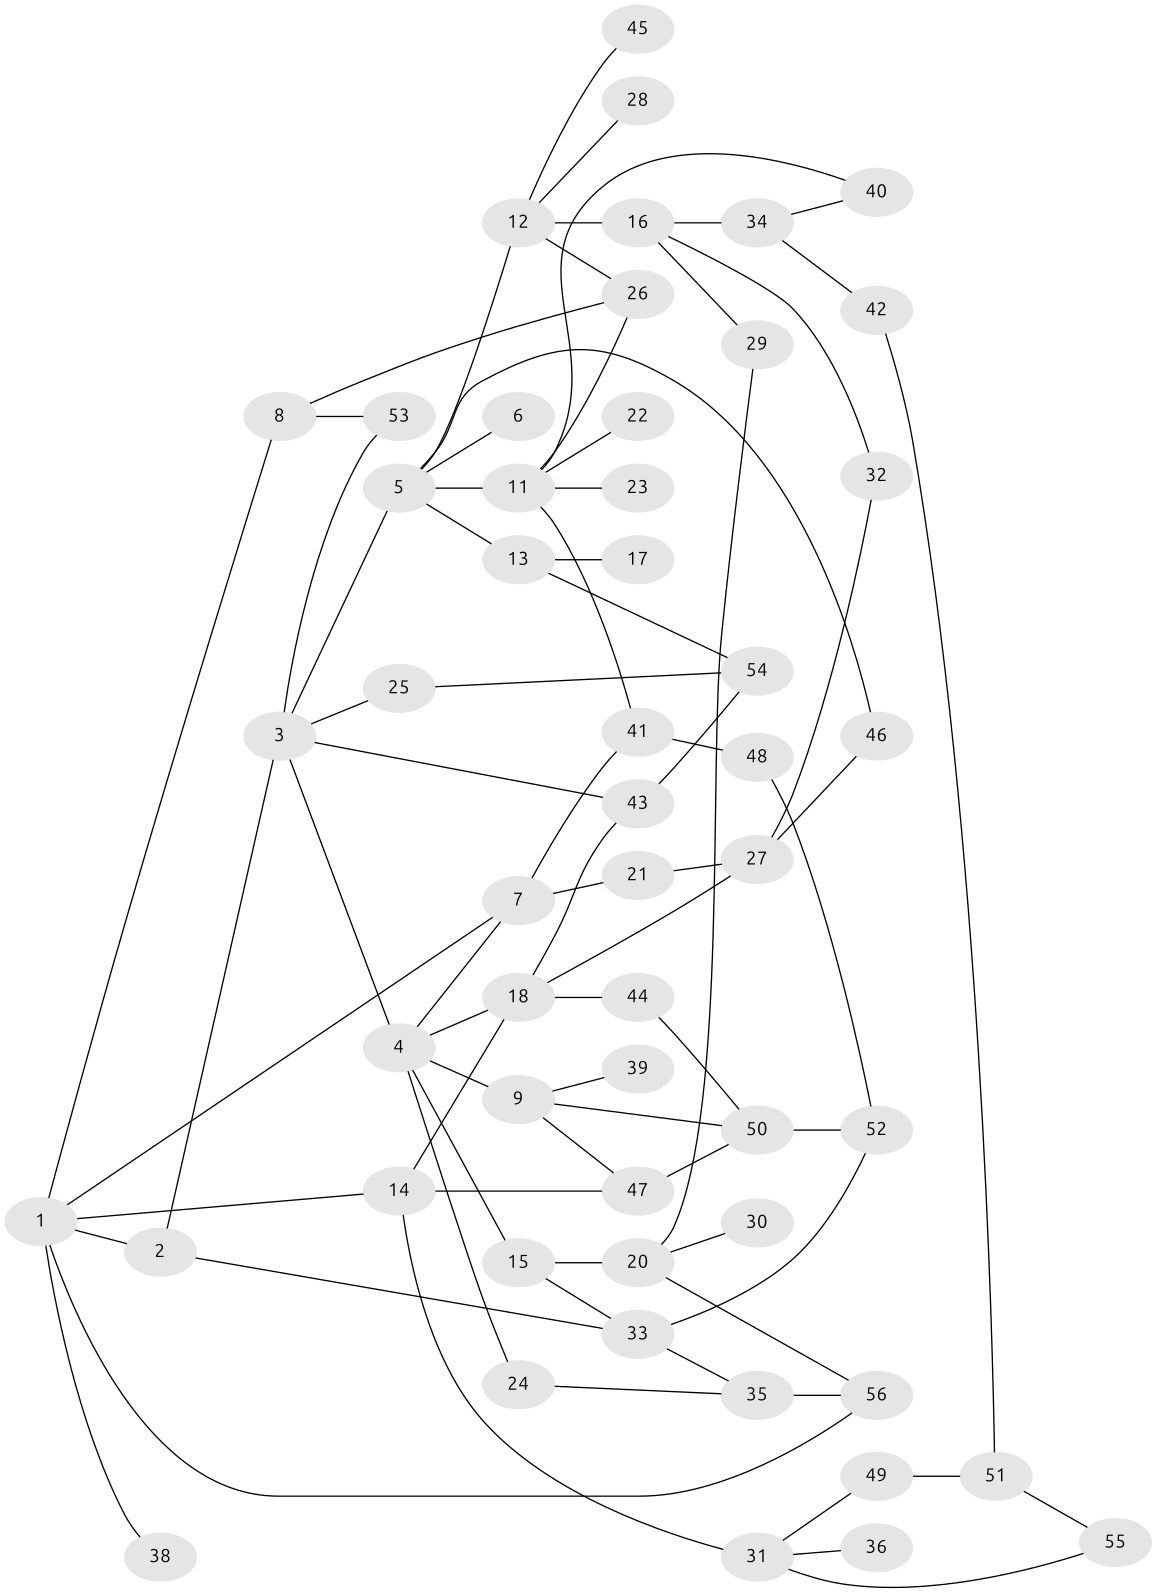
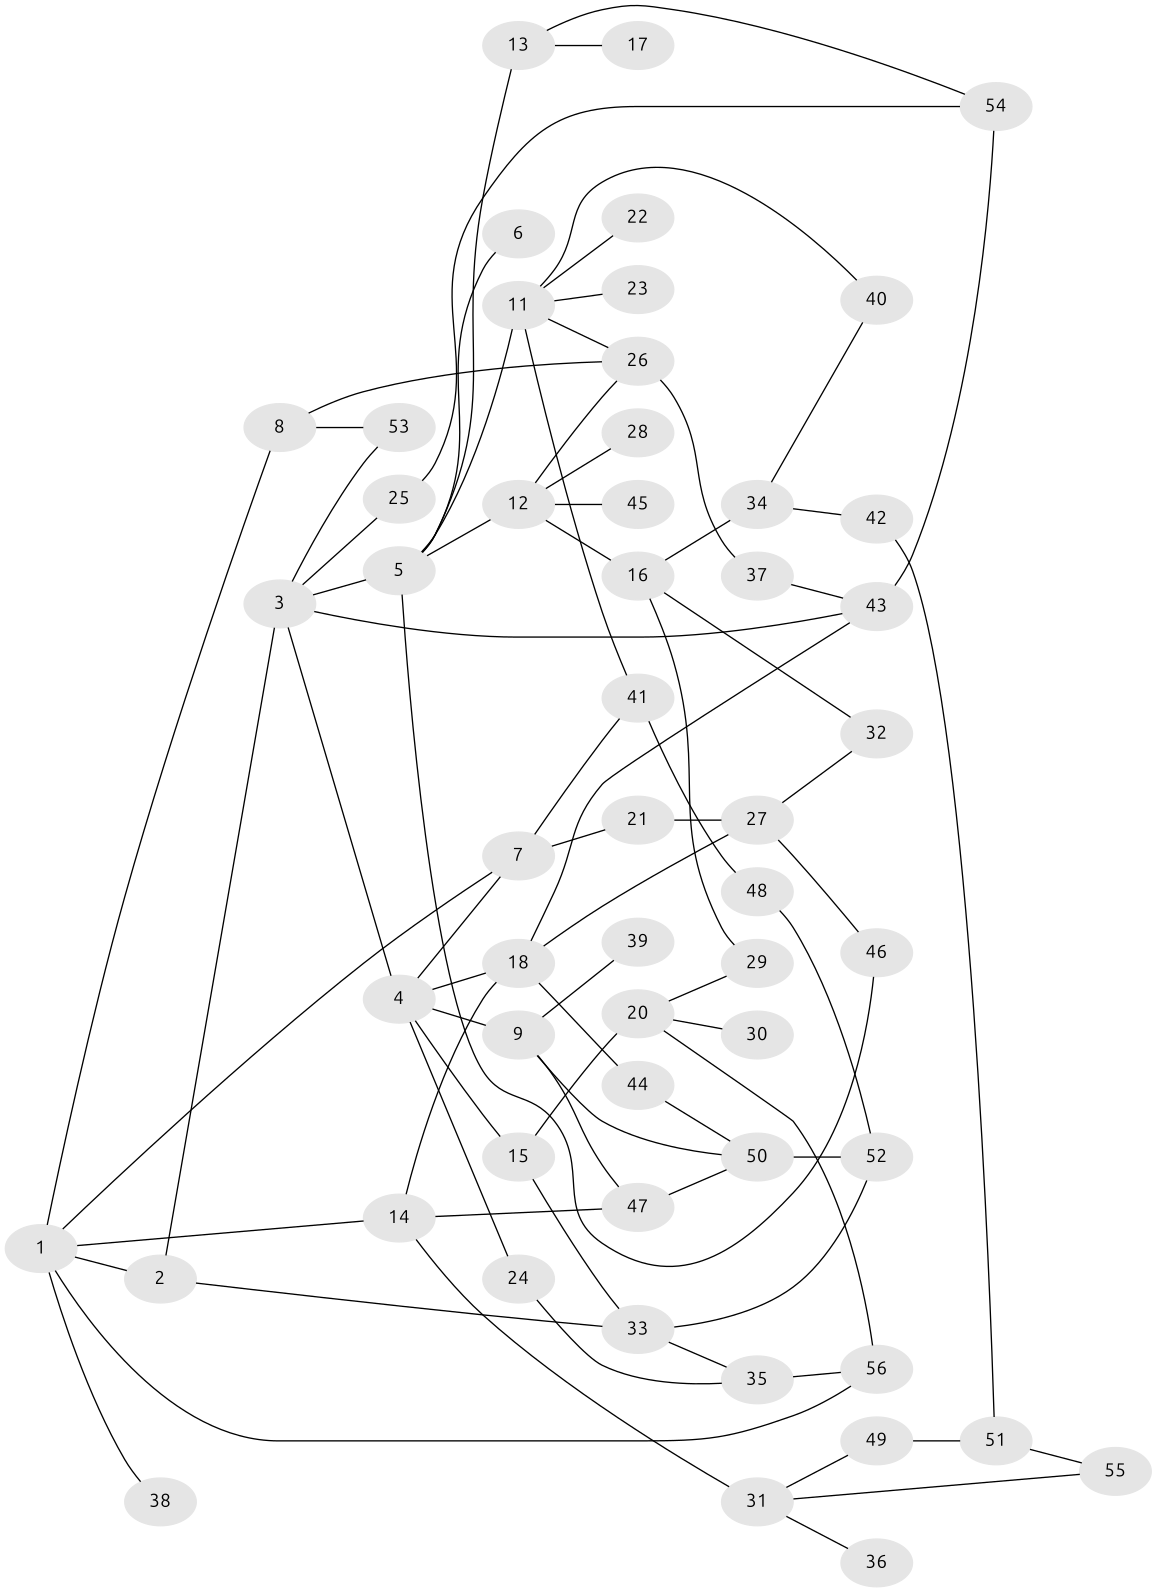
node "37": added
